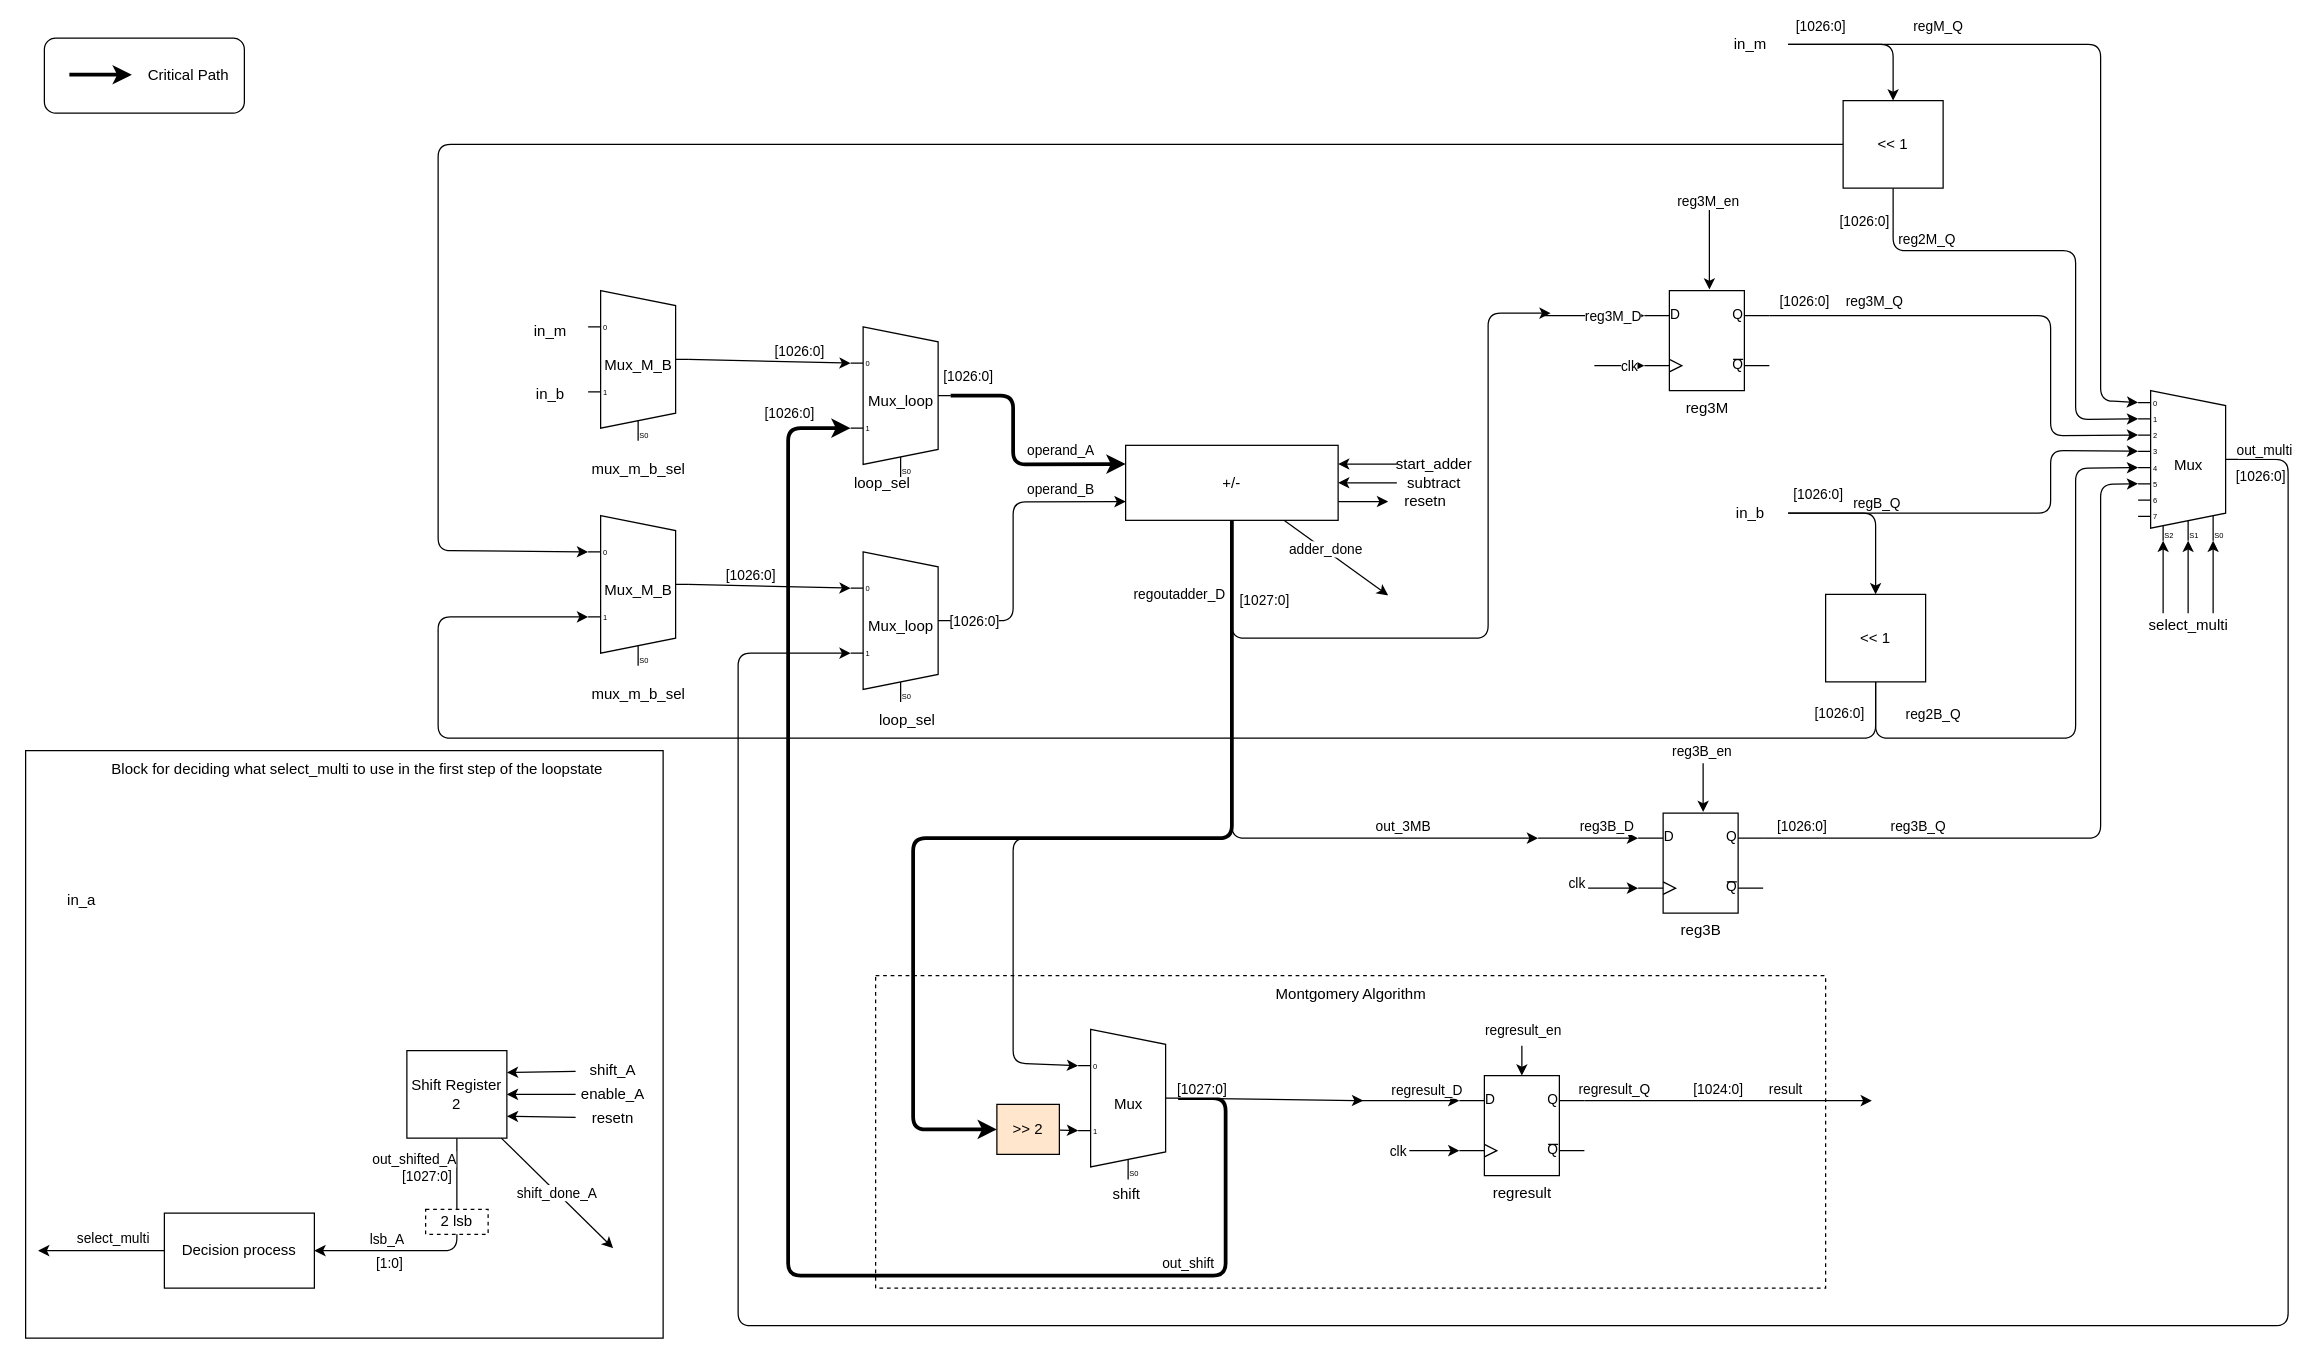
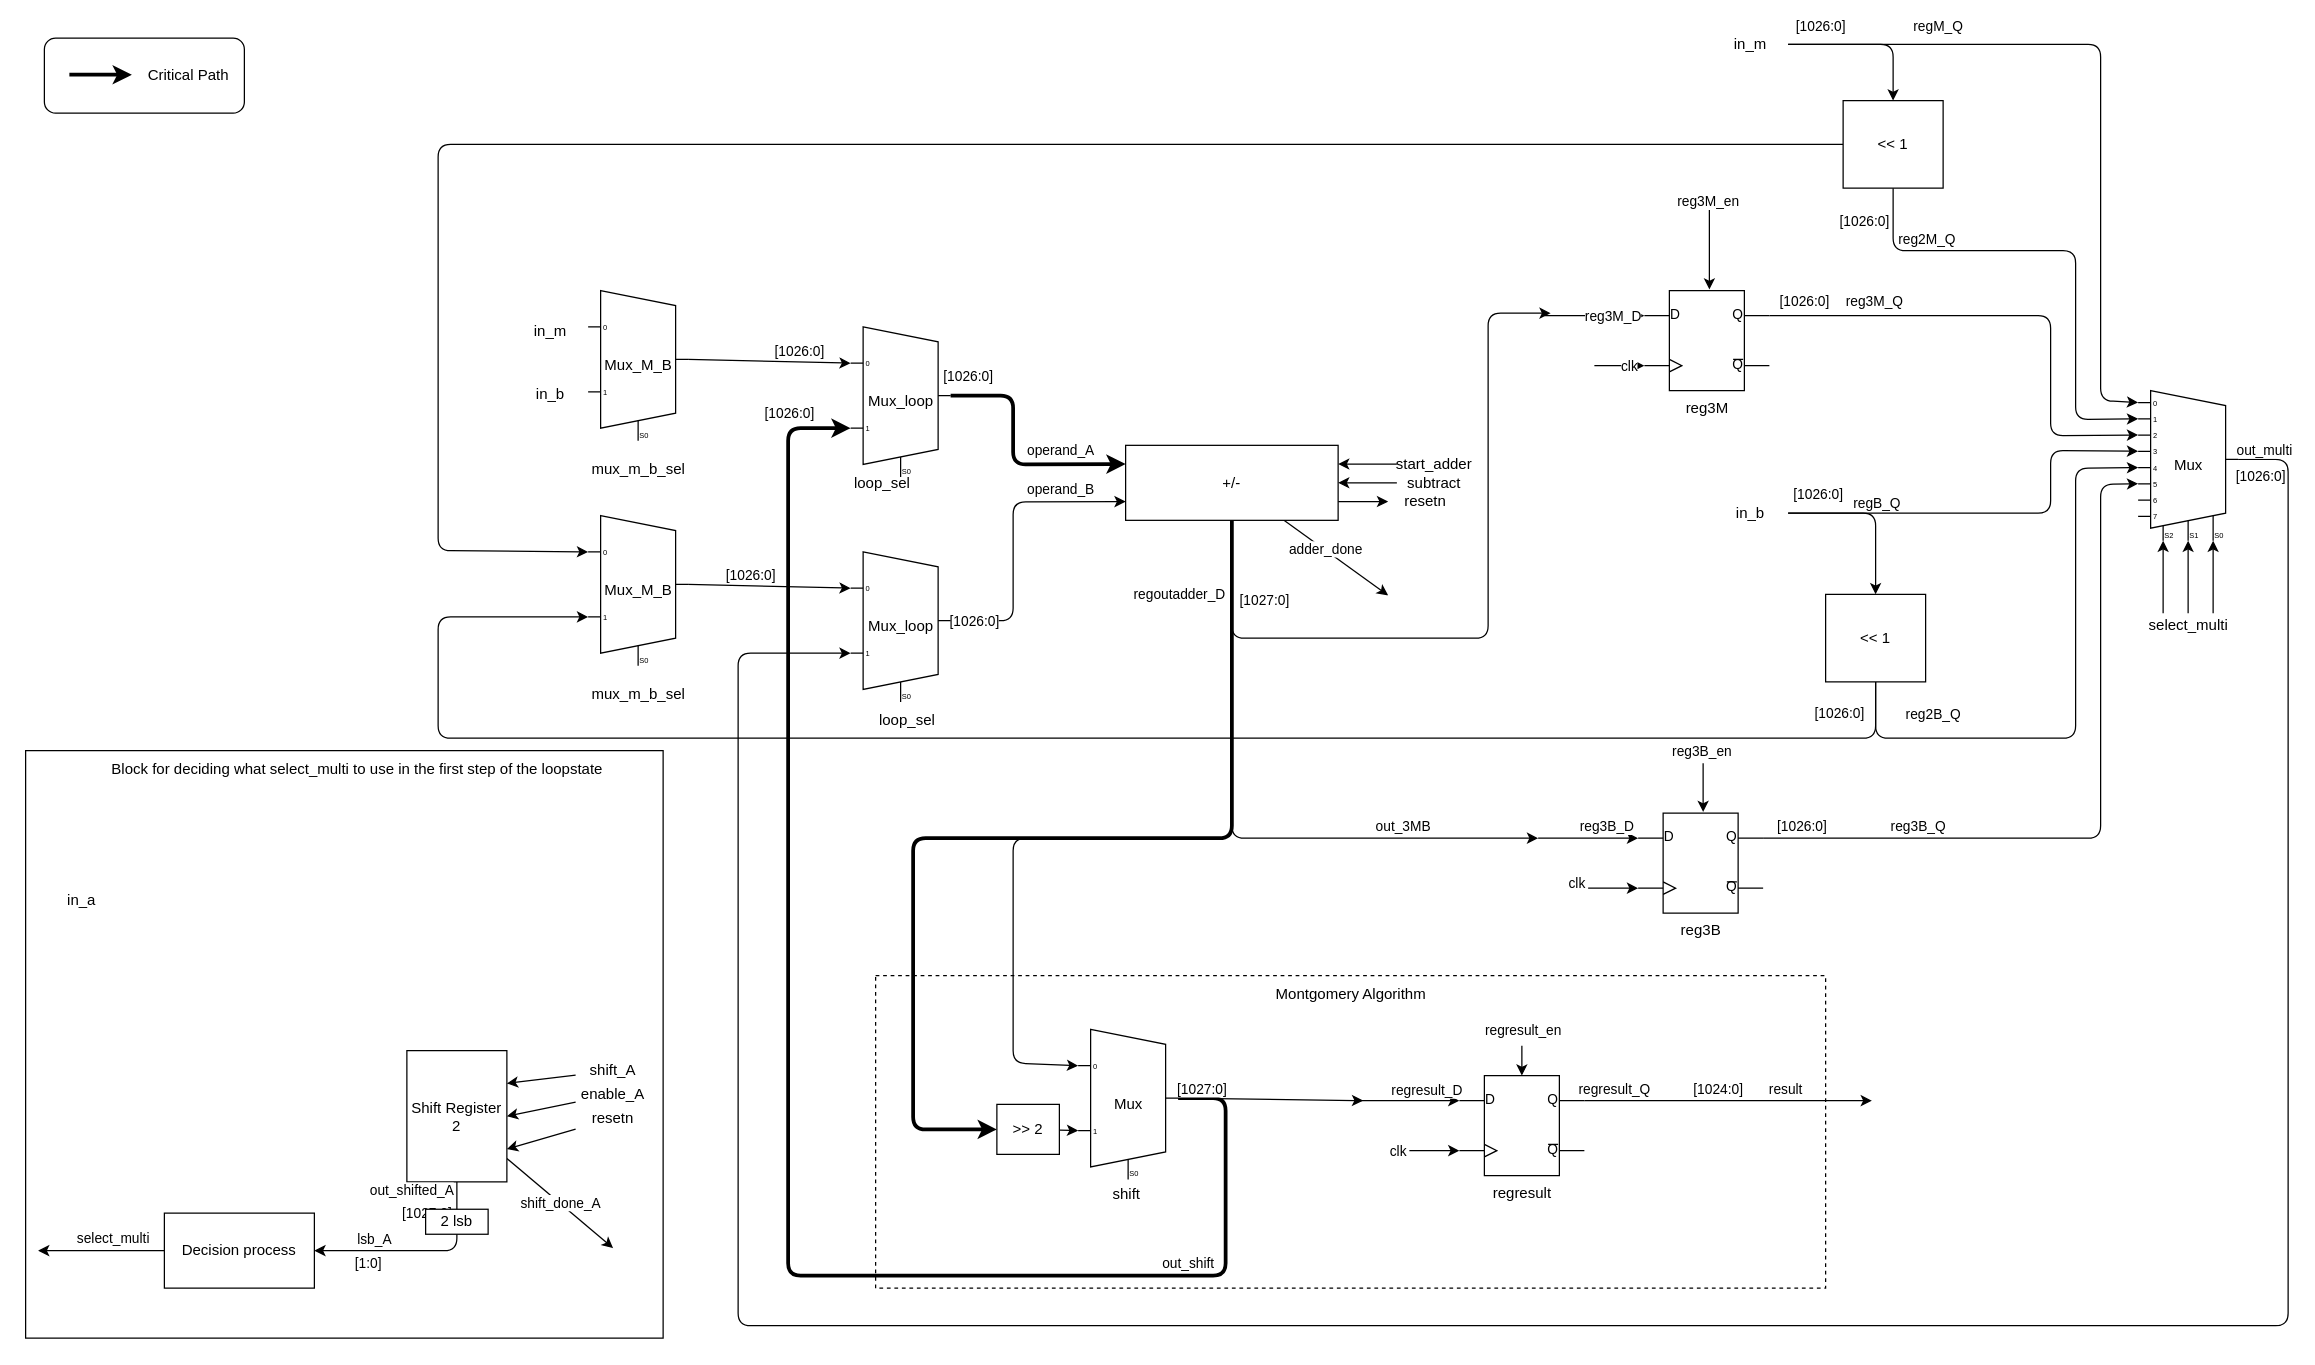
node "Shift Register 2": size 100x88 -> 100x131
node ">> 2": fillcolor #ffe6cc -> #ffffff
node "2 lsb": style dashed -> solid
